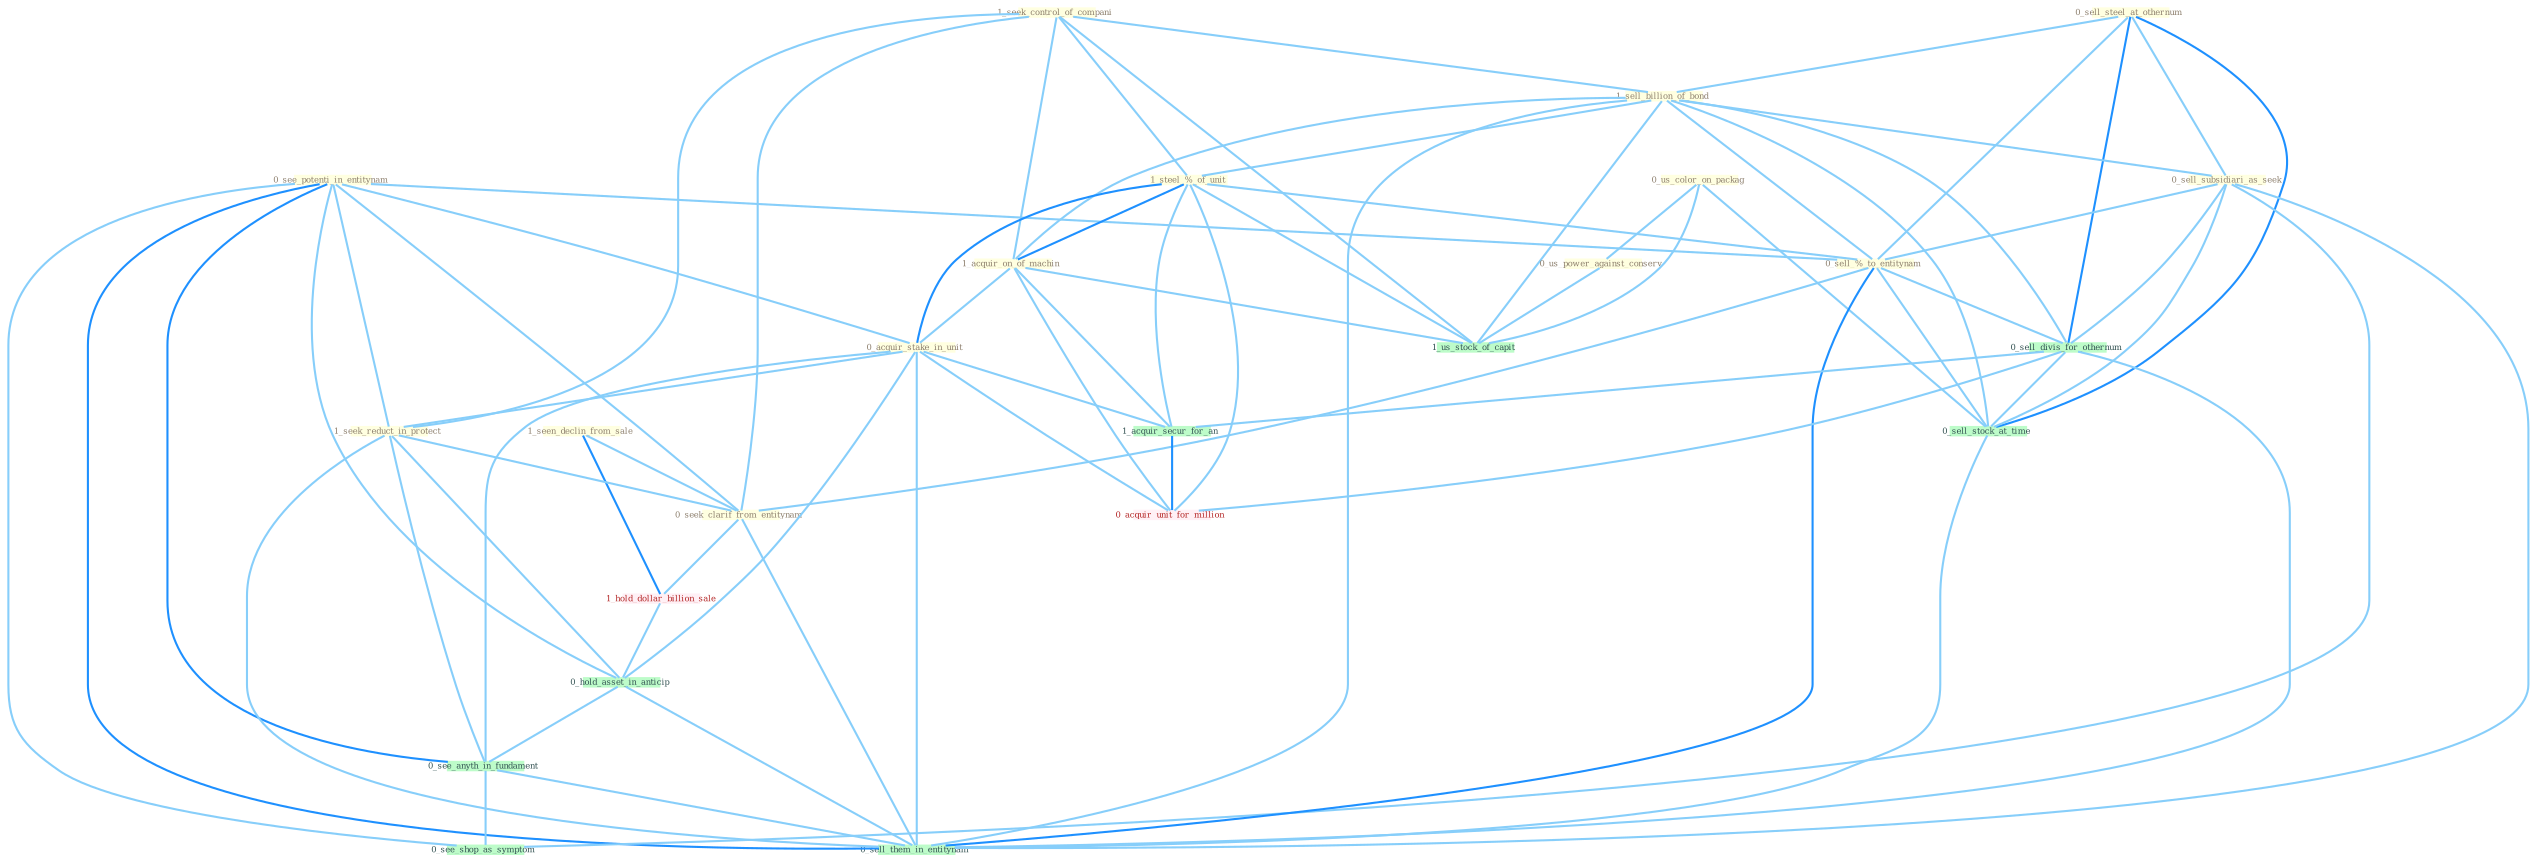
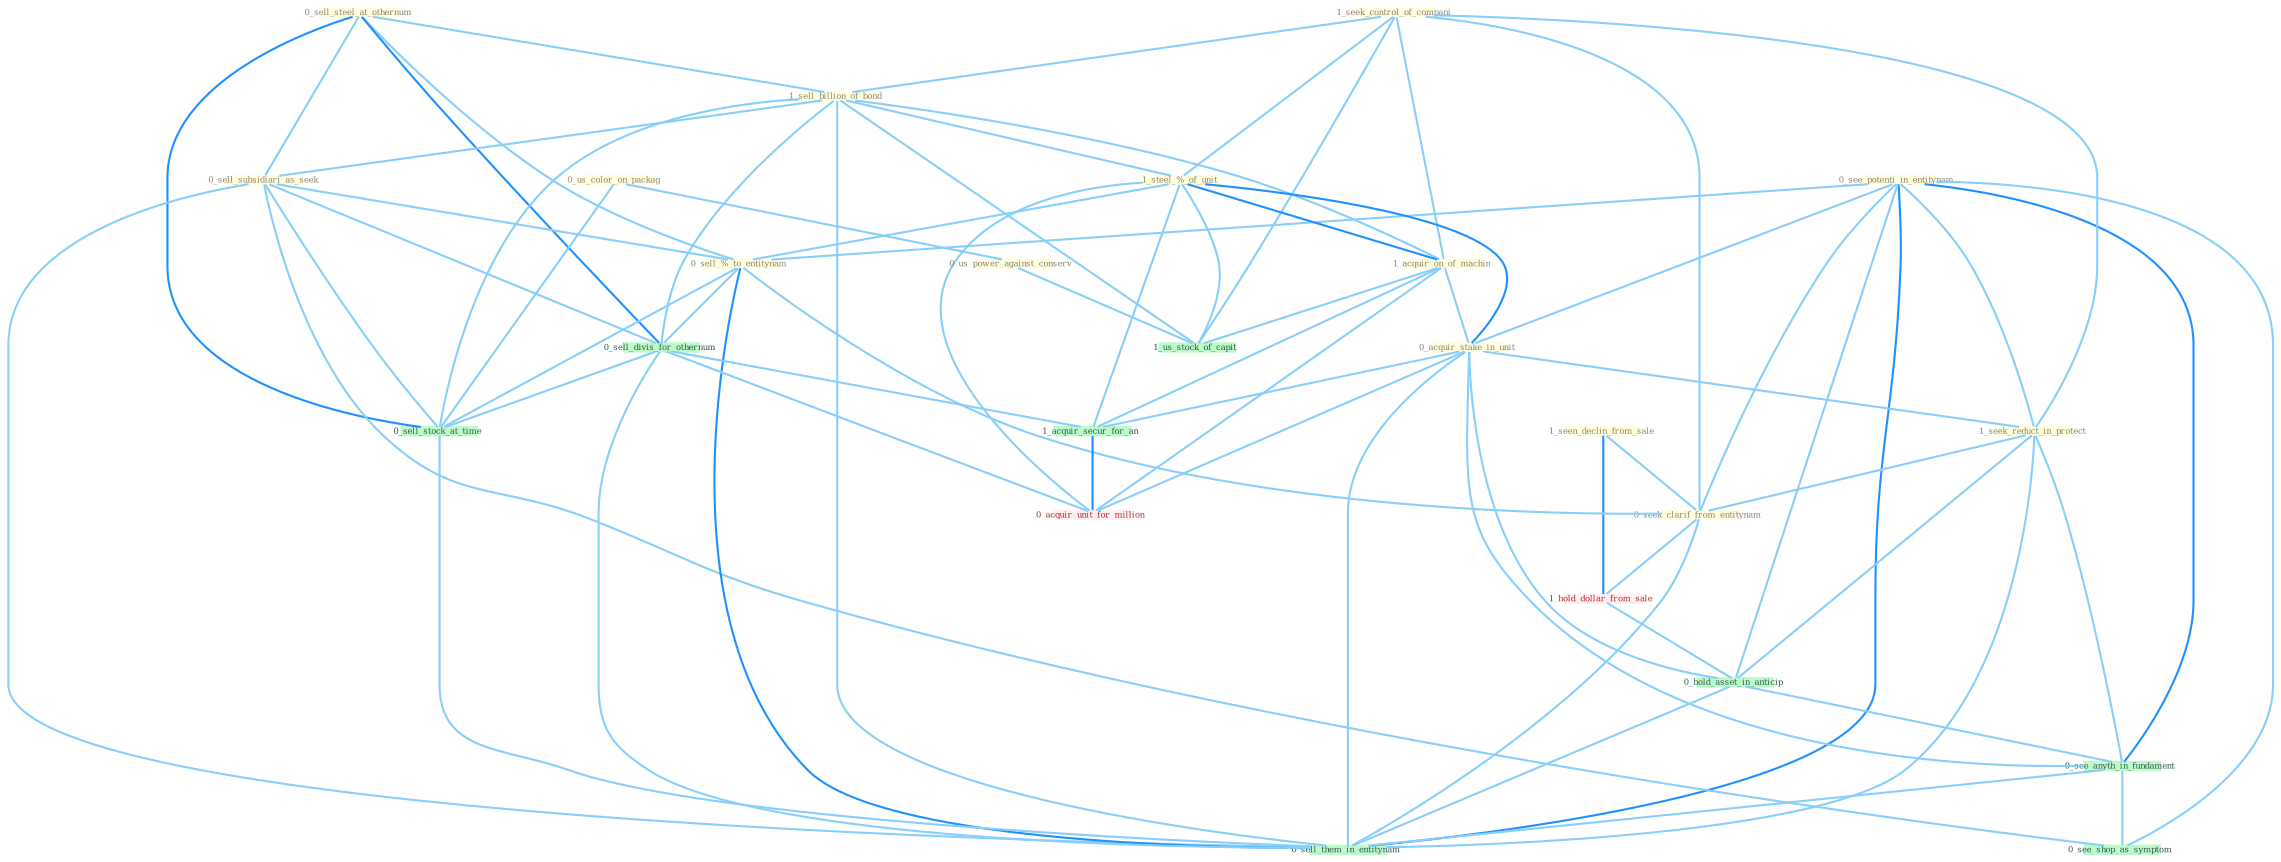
edge "1_sell_billion_of_bond" -- "0_sell_%_to_entitynam": removed
edge "0_us_color_on_packag" -- "1_us_stock_of_capit": removed
node "1_hold_dollar_billion_sale": label "1_hold_dollar_billion_sale" -> "1_hold_dollar_from_sale"
